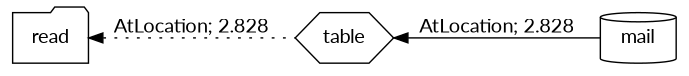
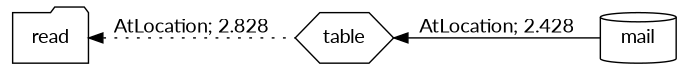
edge "mail" -> "table": label "AtLocation; 2.828" -> "AtLocation; 2.428"
